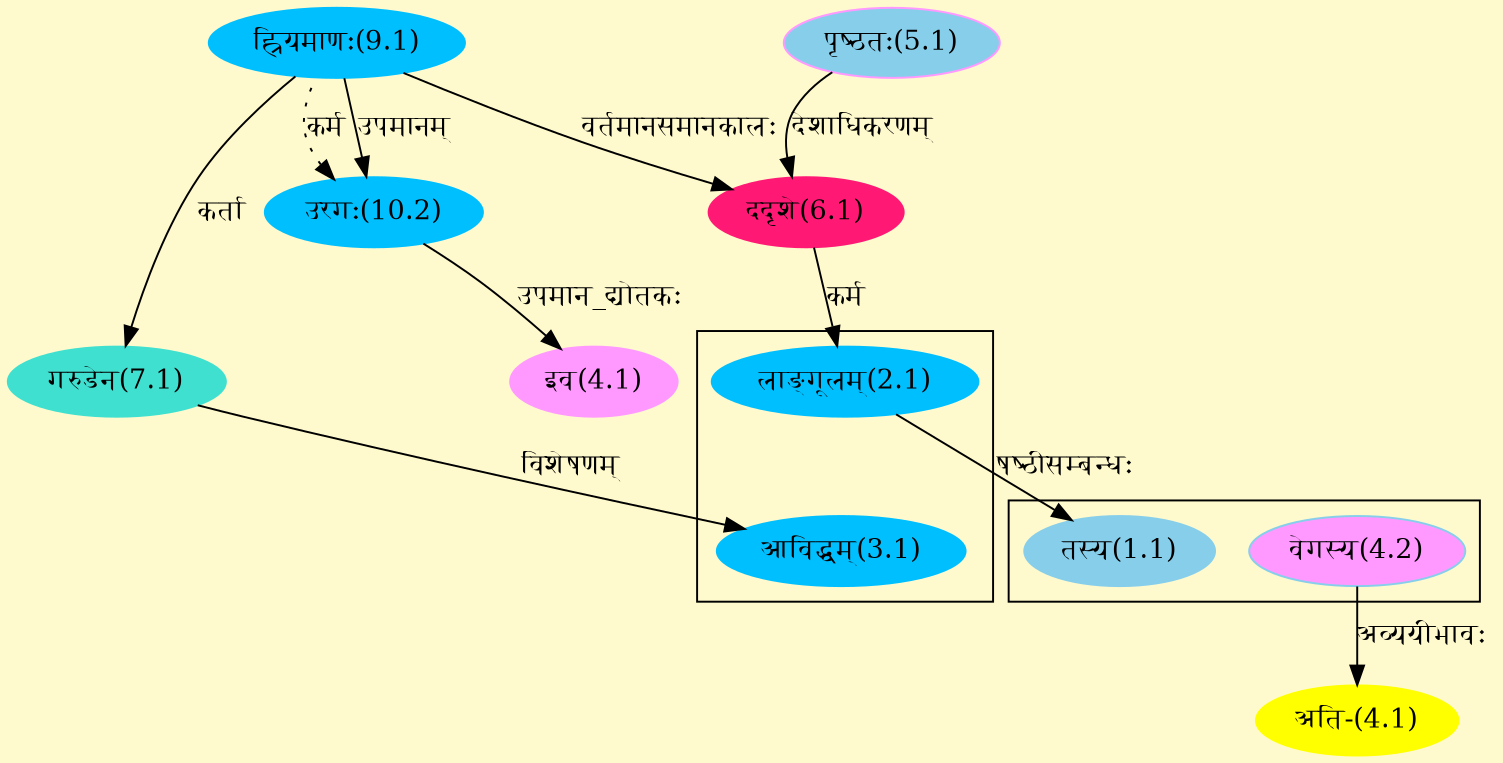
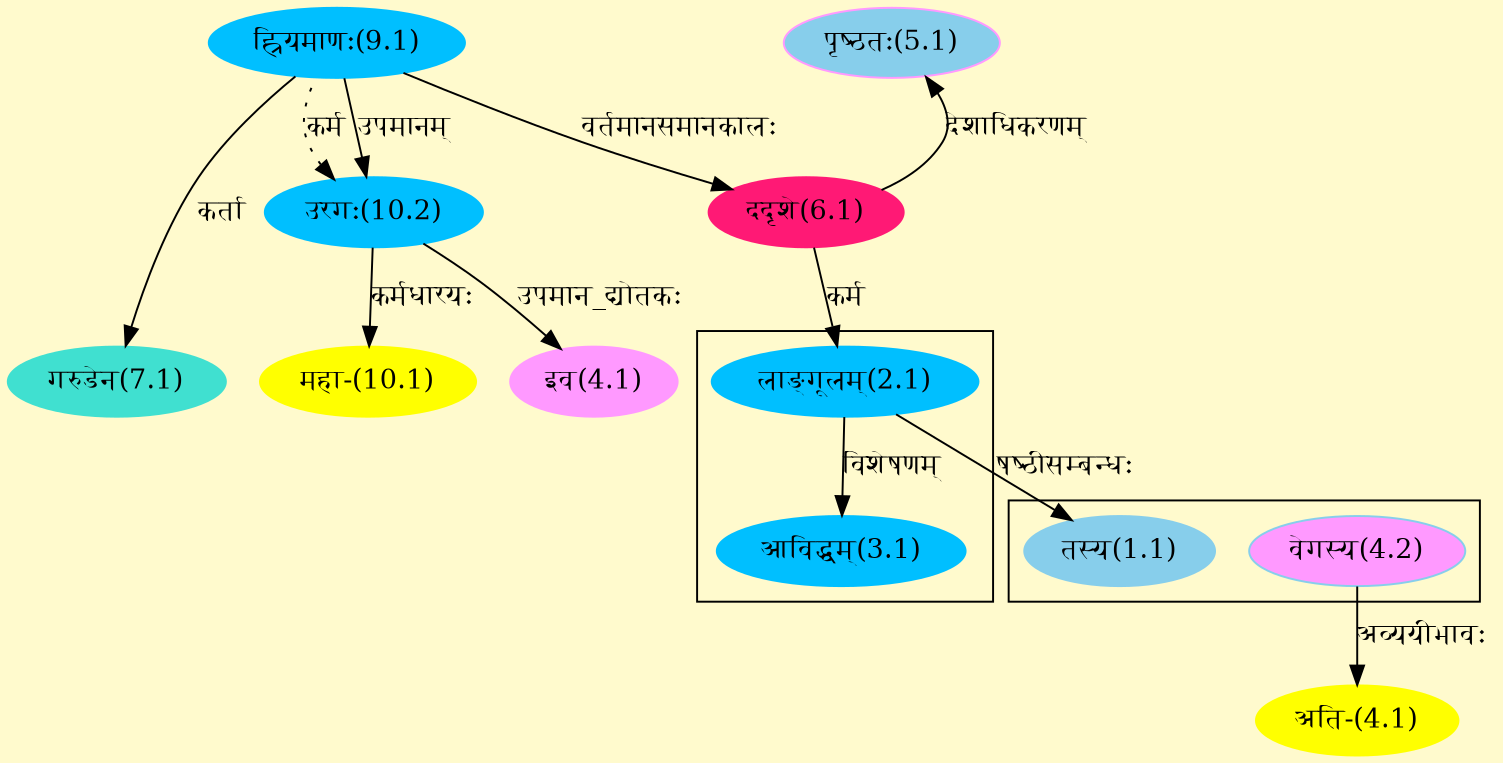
edge "पृष्ठतः(5.1)" -> "ददृशे(6.1)": reversed
node "महा-(10.1)": added
edge "गरुडेन(7.1)" -> "आविद्धम्(3.1)": now "लाङ्गूलम्(2.1)" -> "आविद्धम्(3.1)"
